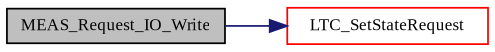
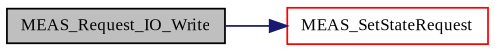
node "LTC_SetStateRequest": label "LTC_SetStateRequest" -> "MEAS_SetStateRequest"
